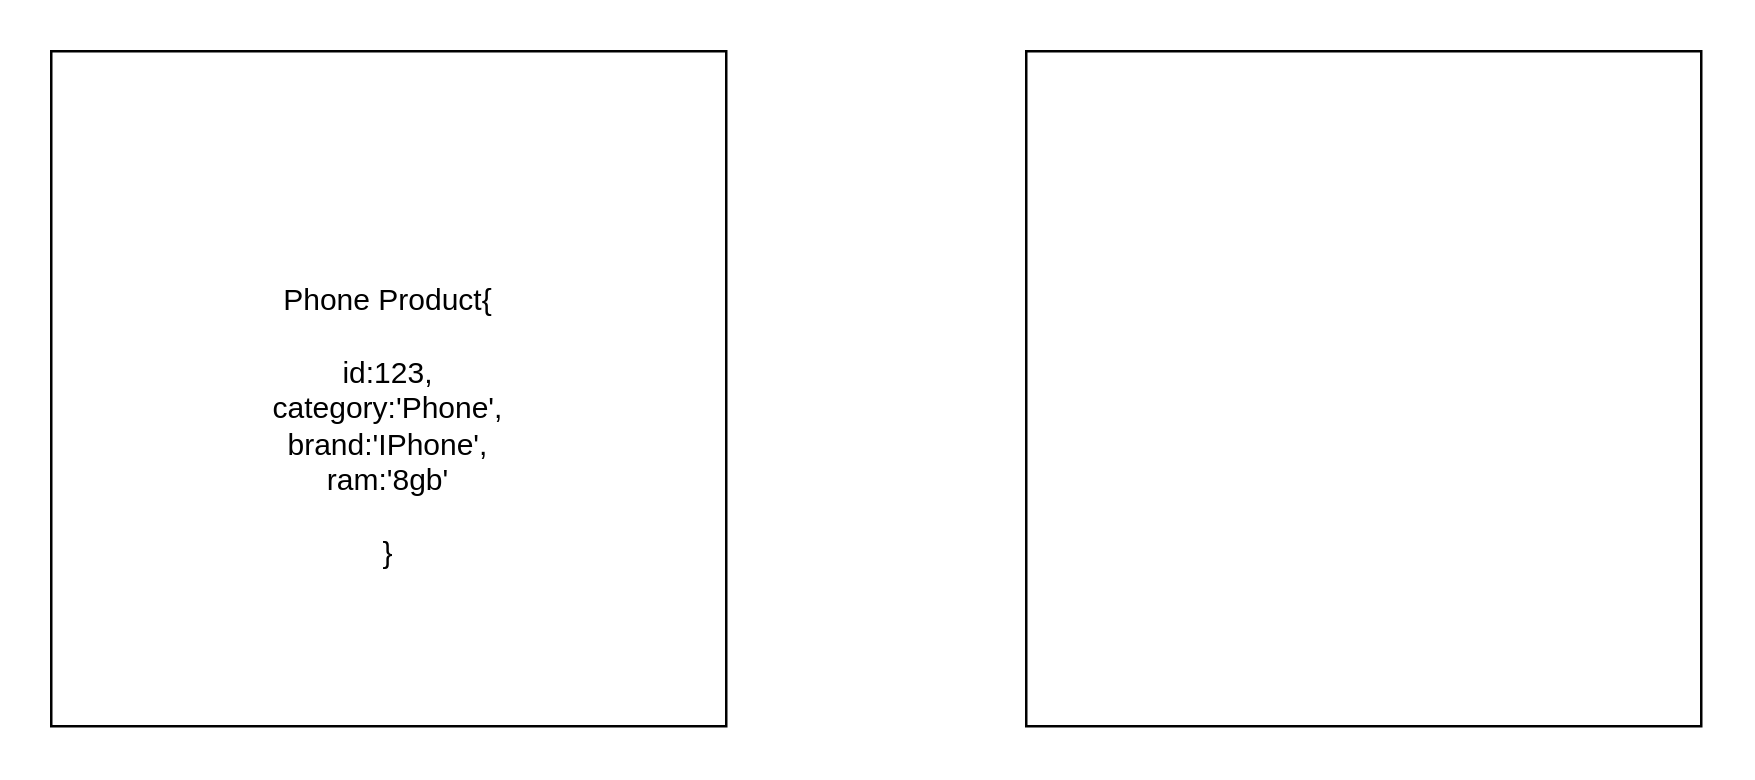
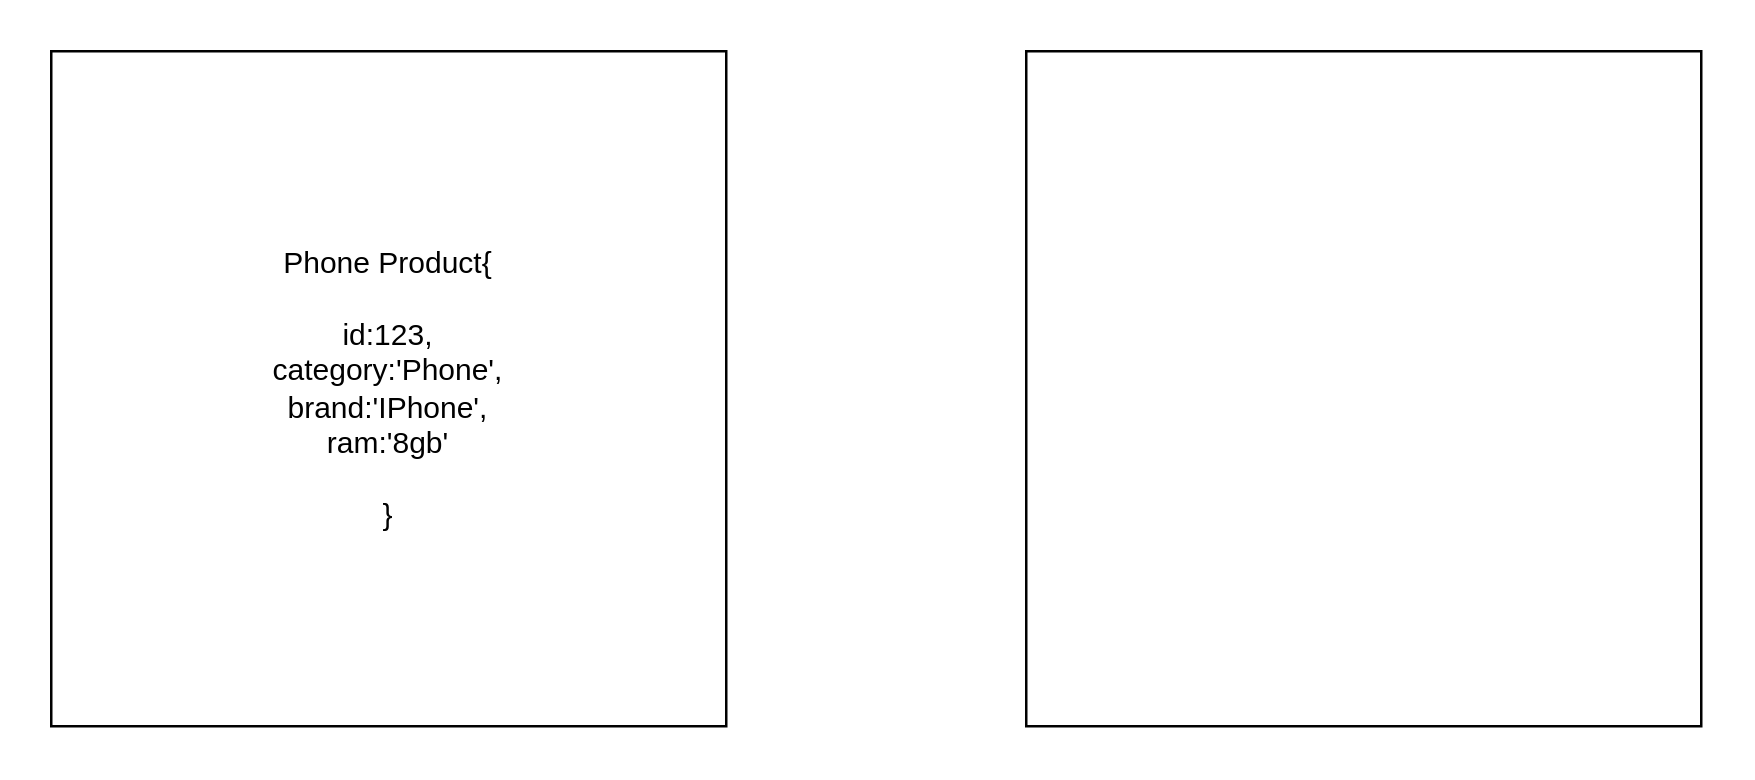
node "Phone Product{ id:123, category:'Phone', brand:'IPhone', ram:'8gb' }": moved (389, 426) -> (389, 389)
